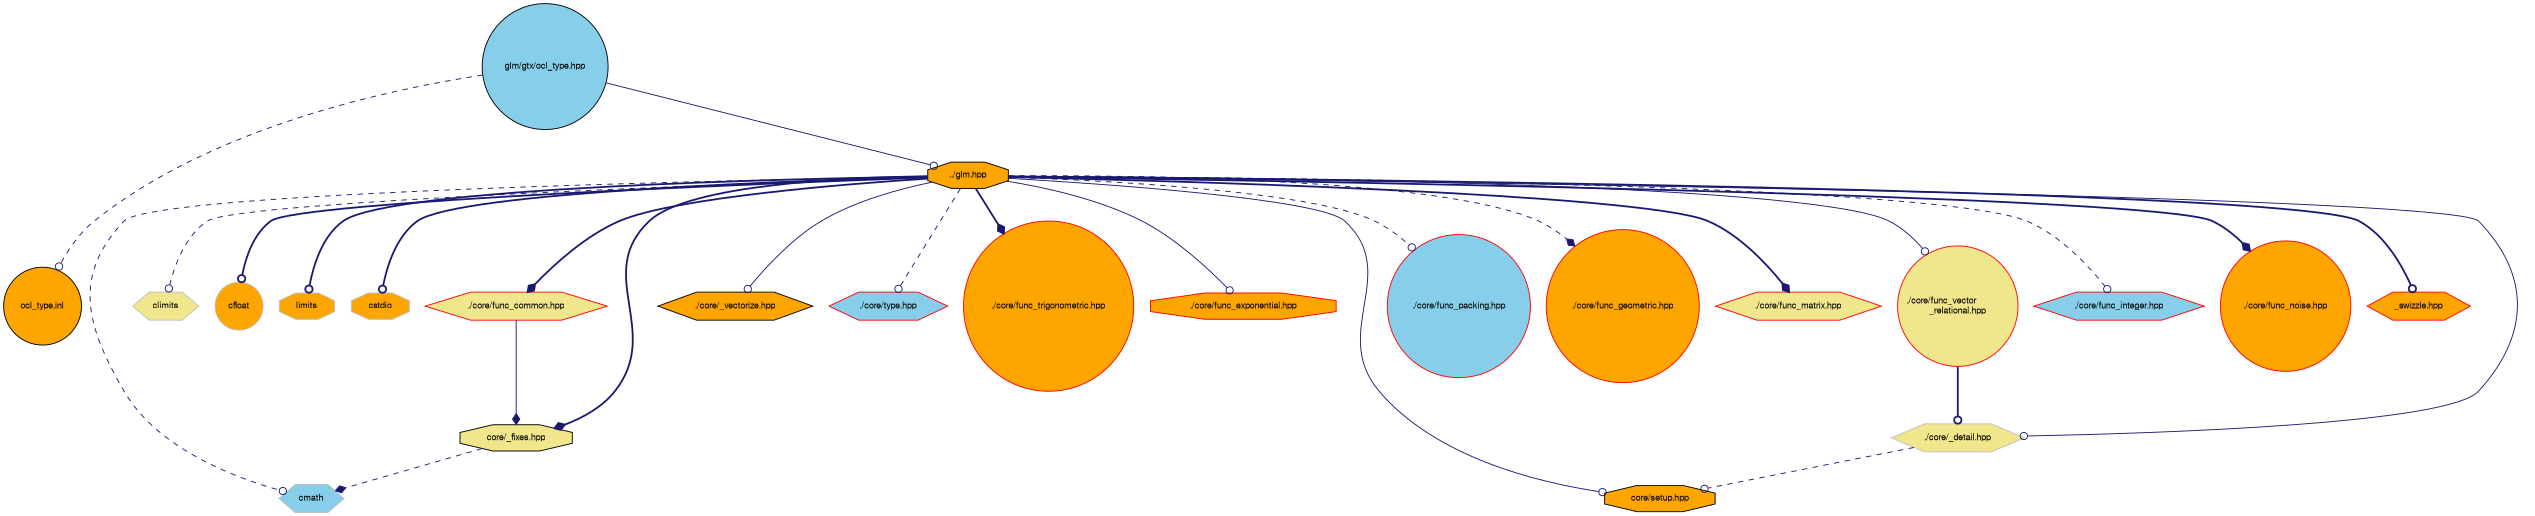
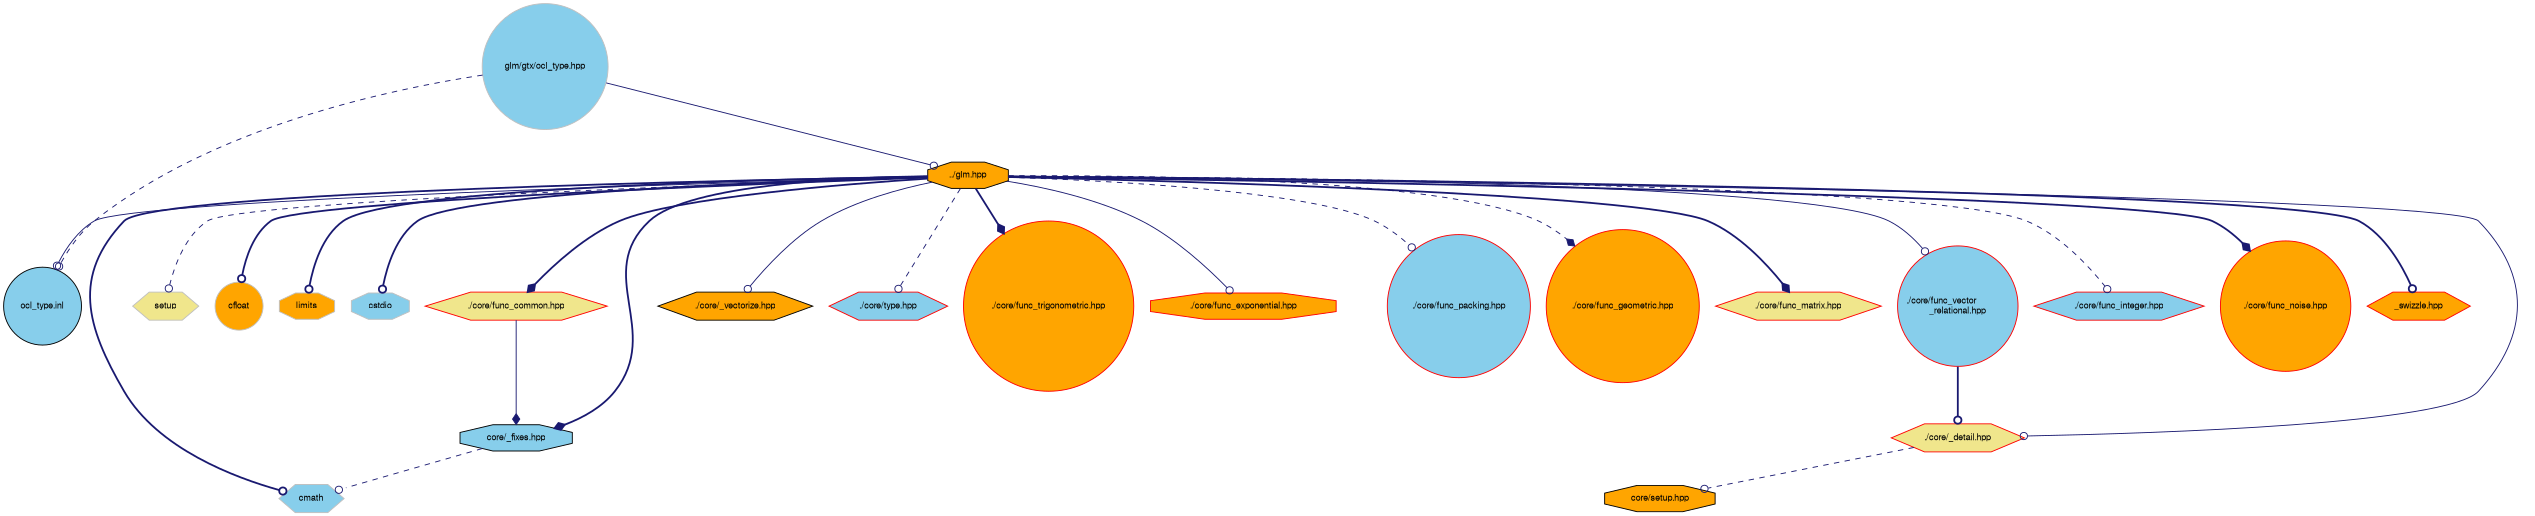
node "glm/gtx/ocl_type.hpp": color black -> grey75
edge "../glm.hpp" -> "cmath": style dashed -> bold
edge "../glm.hpp" -> "core/setup.hpp": now "../glm.hpp" -> "ocl_type.inl"
node "ocl_type.inl": fillcolor orange -> skyblue
node "climits": label "climits" -> "setup"
node "cstdio": fillcolor orange -> skyblue
node "./core/func_vector _relational.hpp": fillcolor khaki -> skyblue
node "core/_fixes.hpp": fillcolor khaki -> skyblue
node "./core/_detail.hpp": color grey75 -> red
edge "core/_fixes.hpp" -> "cmath": arrowhead diamond -> odot
